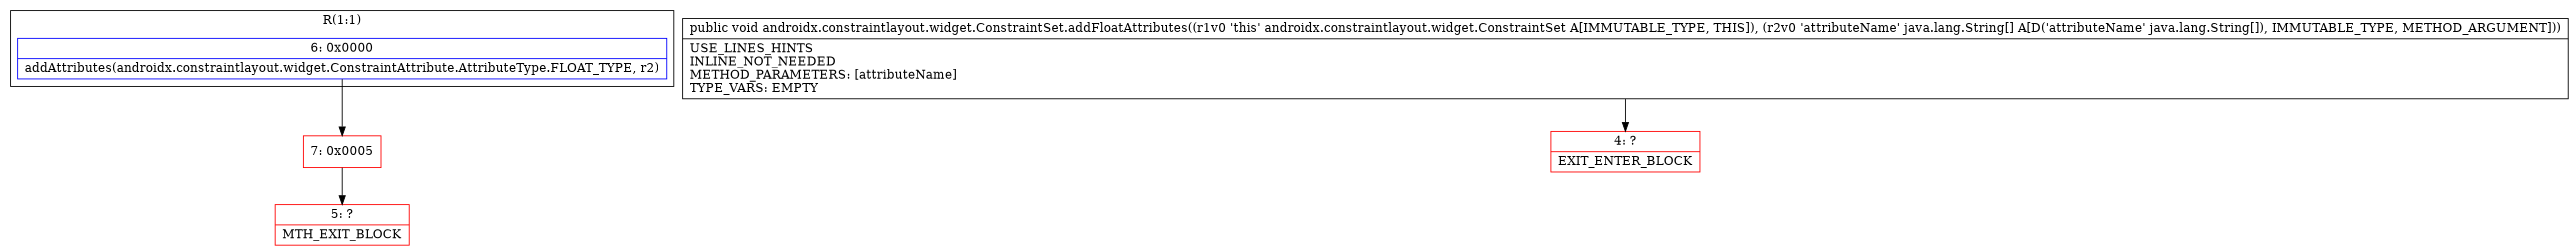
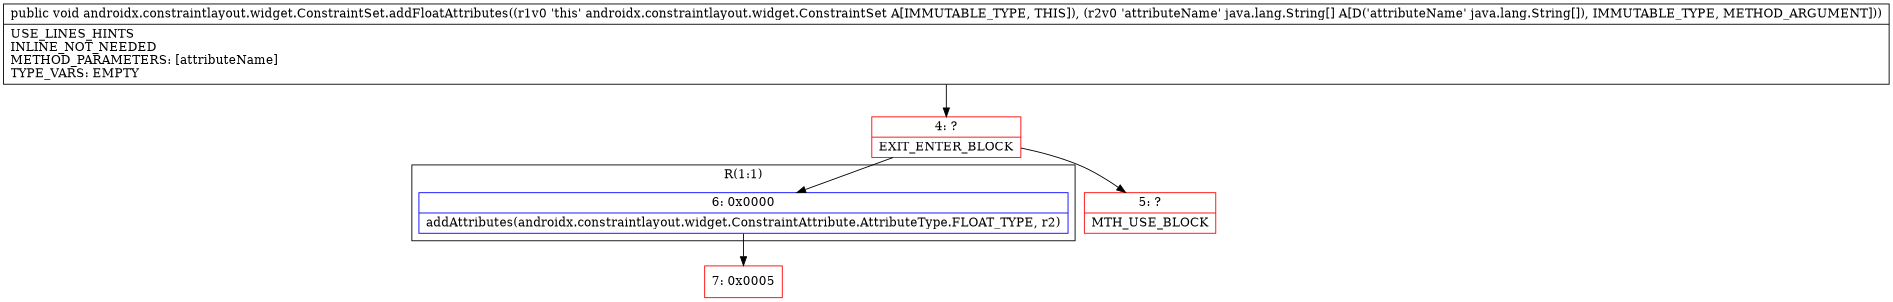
edge "4: ?" -> "6: 0x0000": added
edge "7: 0x0005" -> "5: ?": now "4: ?" -> "5: ?"
node "5: ?": text "MTH_EXIT_BLOCK" -> "MTH_USE_BLOCK"
